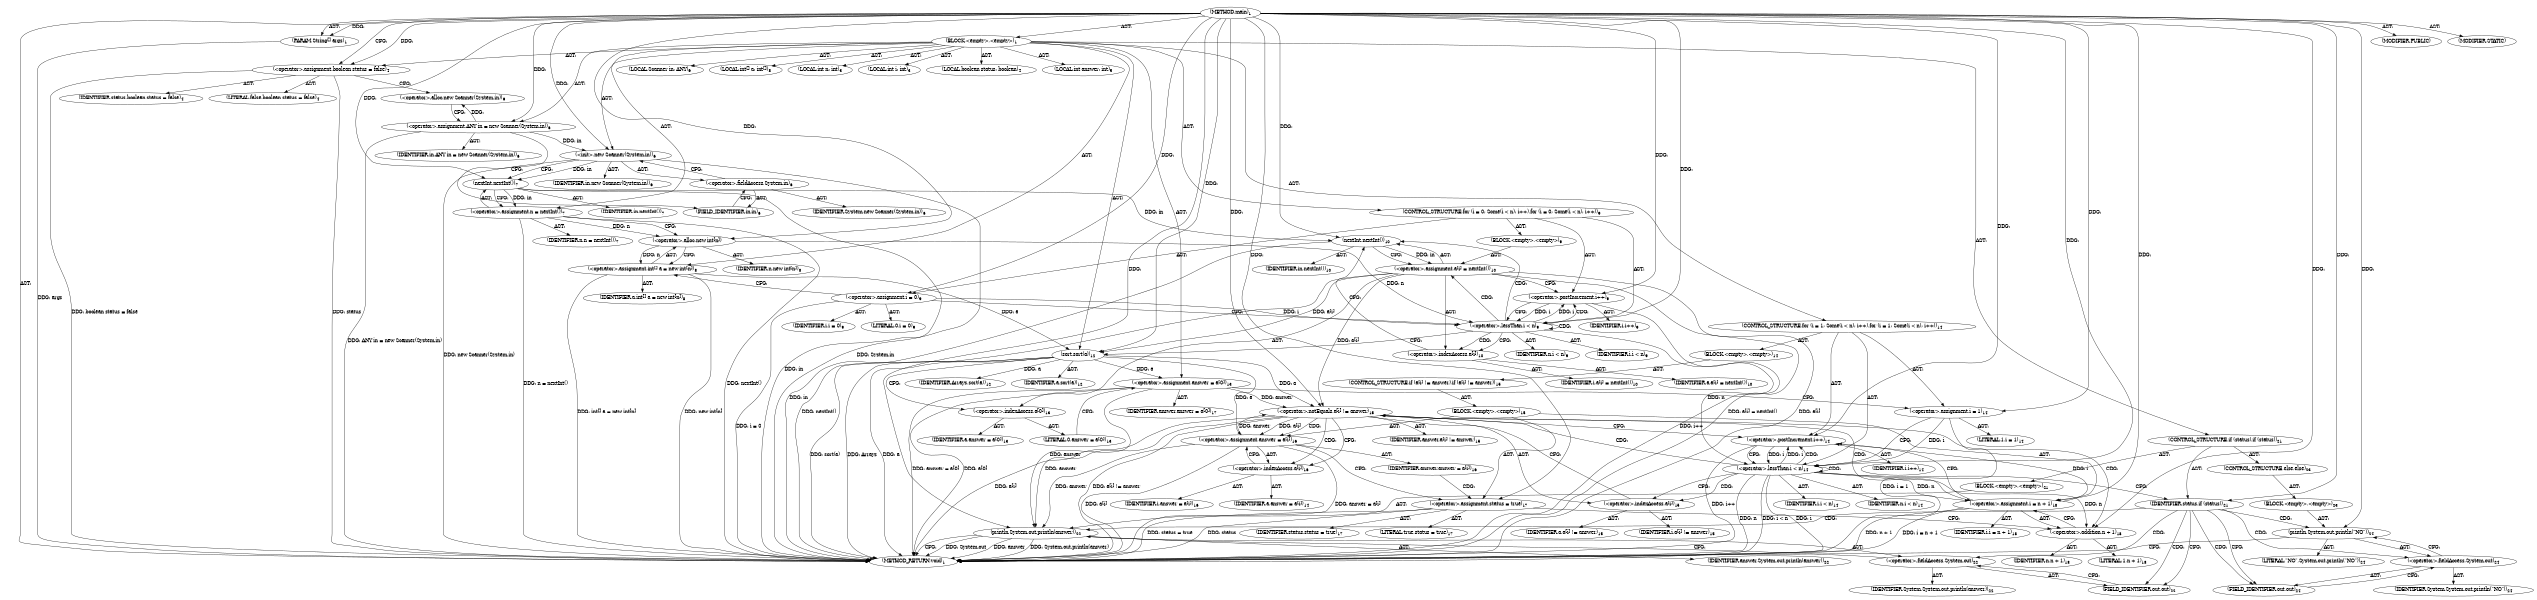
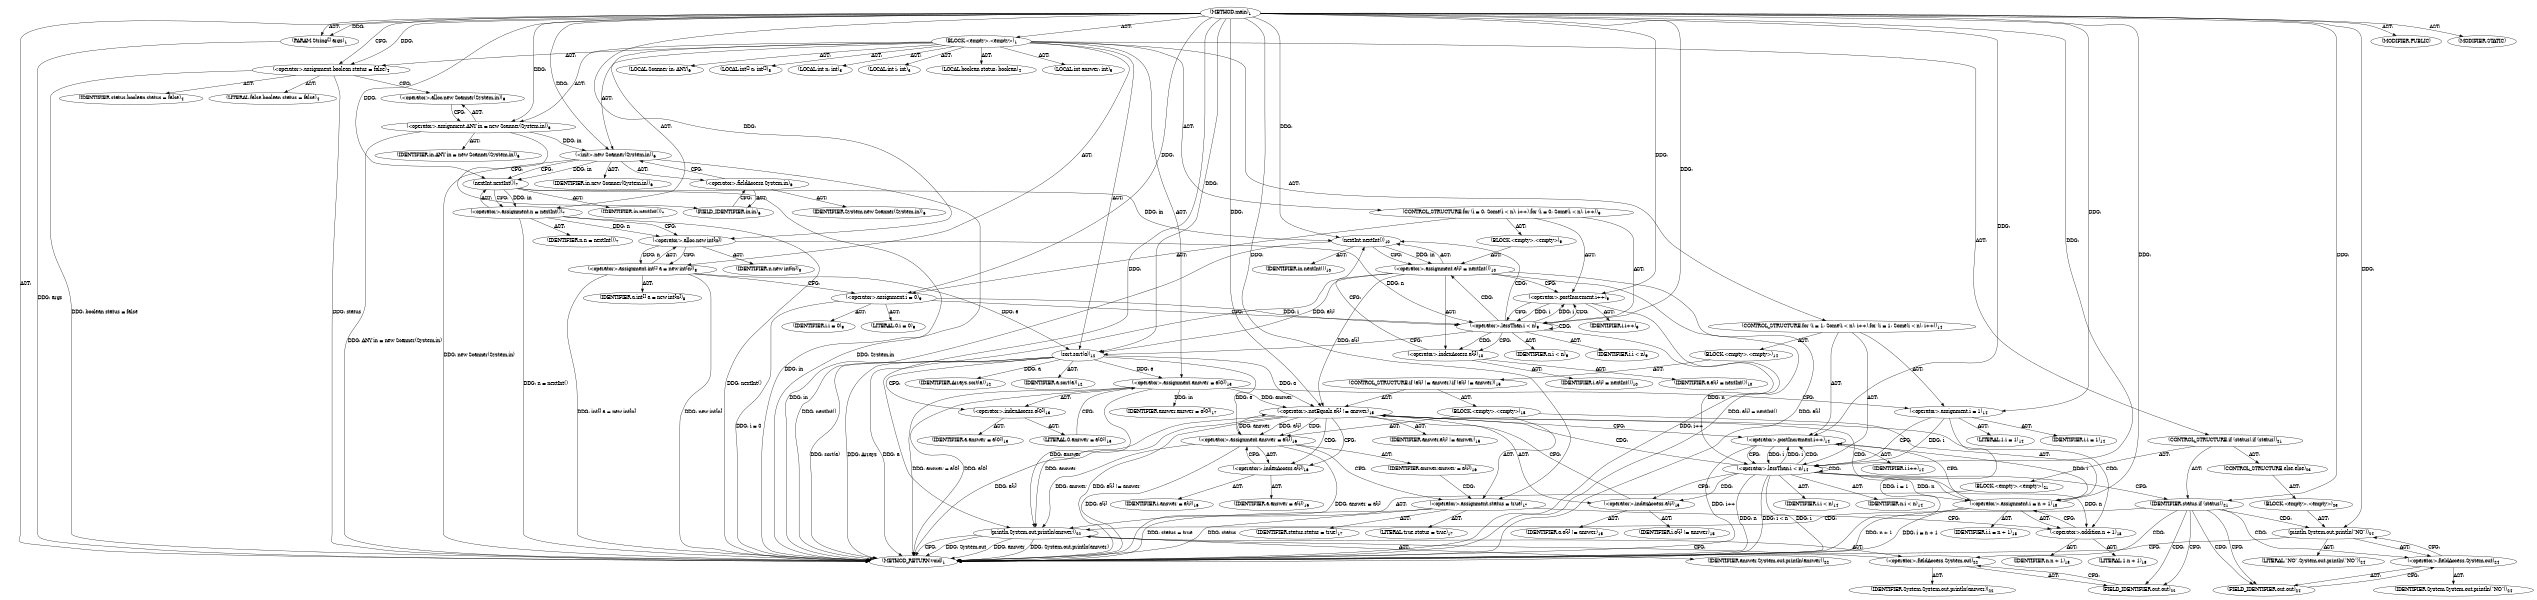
edge "(METHOD,main)" -> "(<operator>.addition,n + 1)": removed, label "DDG:"
edge "(<operator>.assignment,ANY in = new Scanner(System.in))" -> "(<operator>.alloc,new Scanner(System.in))": label "DDG: " -> "AST: "
edge "(<operator>.assignment,i = 0)" -> "(<operator>.assignment,int[] a = new int[n])": reversed
edge "(<operator>.assignment,a[i] = nextInt())" -> "(<operator>.indexAccess,a[0])": now "(<operator>.assignment,answer = a[0])" -> "(<operator>.indexAccess,a[0])"
edge "(<operator>.assignment,answer = a[0])" -> "(IDENTIFIER,answer,answer = a[0])": label "AST: " -> "DDG: in"
edge "(CONTROL_STRUCTURE,if (a[i] != answer),if (a[i] != answer))" -> "(<operator>.notEquals,a[i] != answer)": added, label "AST:"
node "(IDENTIFIER,i,i = 1)": added
node "(IDENTIFIER,a,answer = a[i])": text "14" -> "16"
